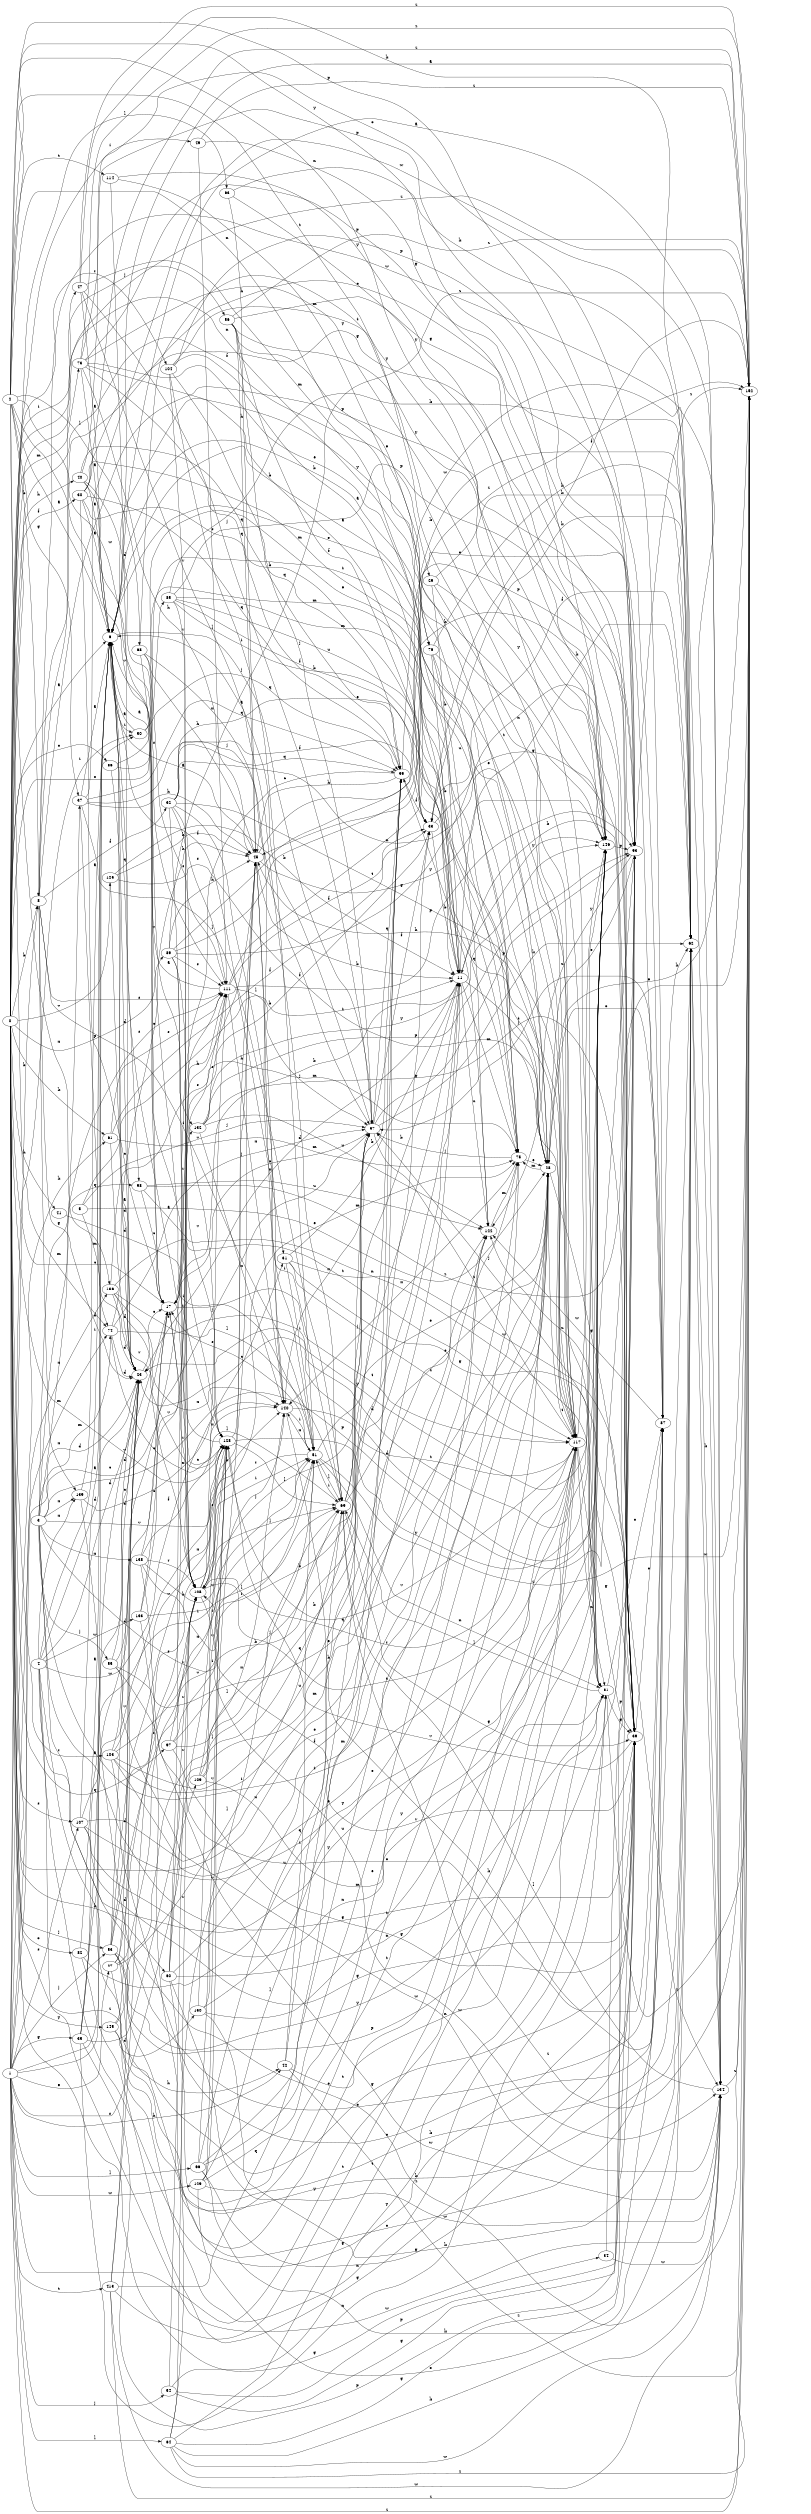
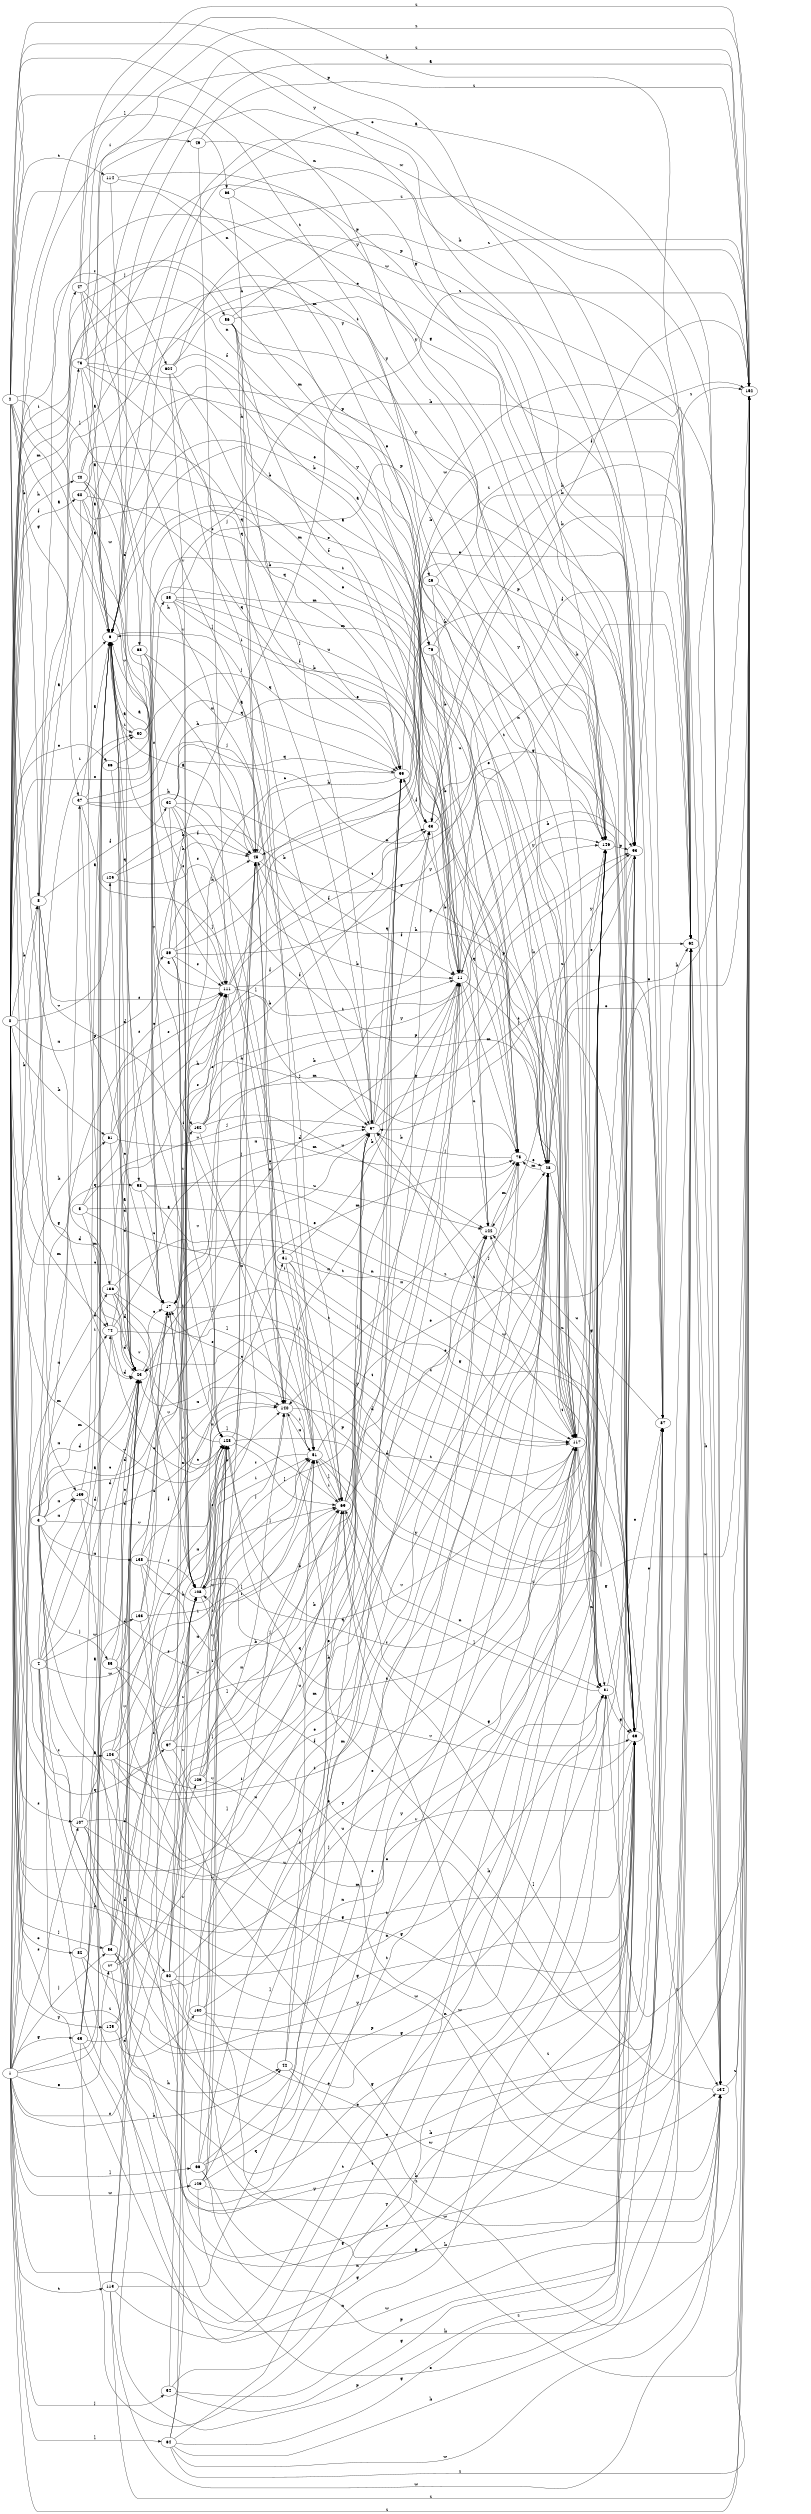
node "104": label "104" -> "604"
edge "32" -> "33": removed, label "f"
edge "30" -> "39": now "60" -> "39"
edge "2" -> "23": added, label "d"
node "41": removed
edge "87" -> "122": label "w" -> "u"
edge "4" -> "146": label "y" -> "j"
edge "145" -> "117": now "5" -> "117"
node "34": removed
node "413": label "413" -> "113"
